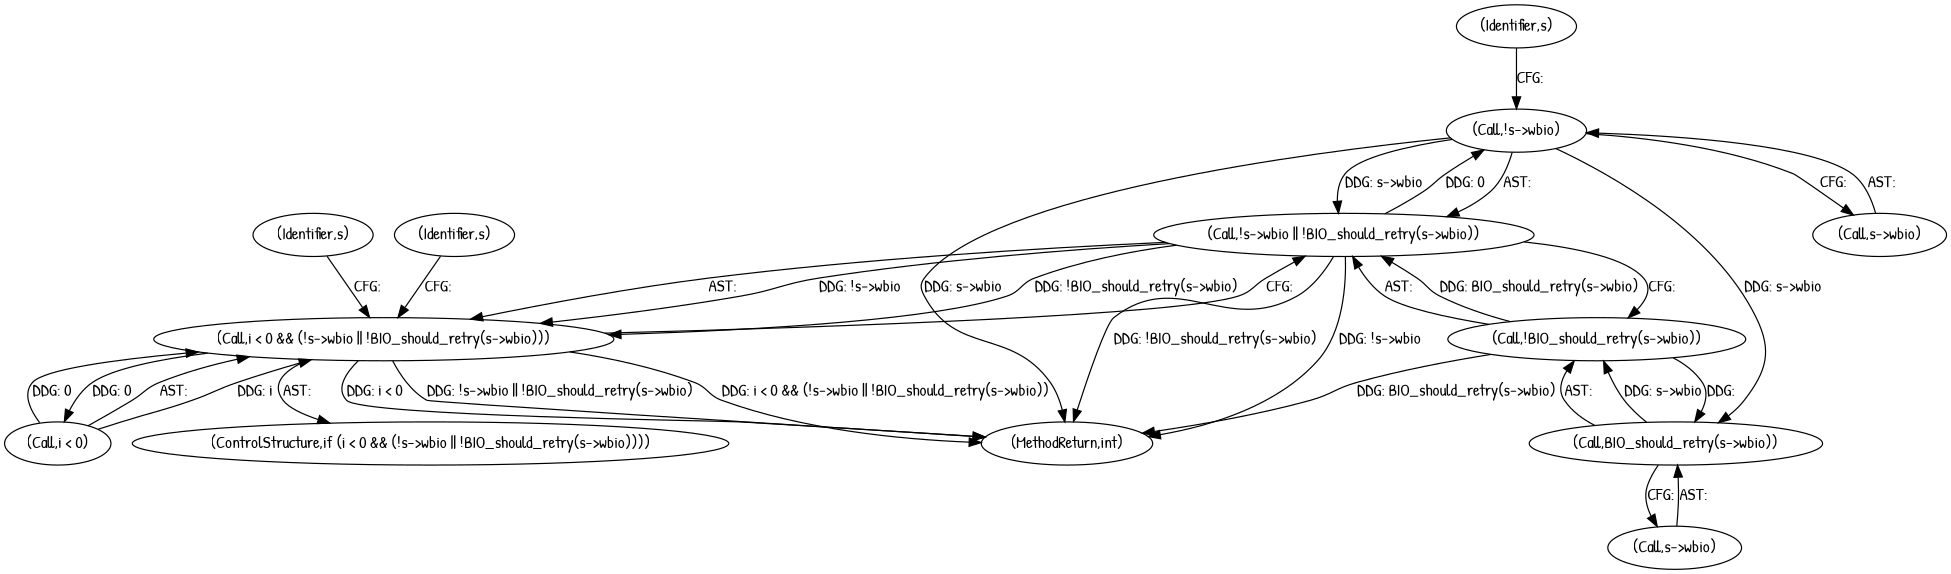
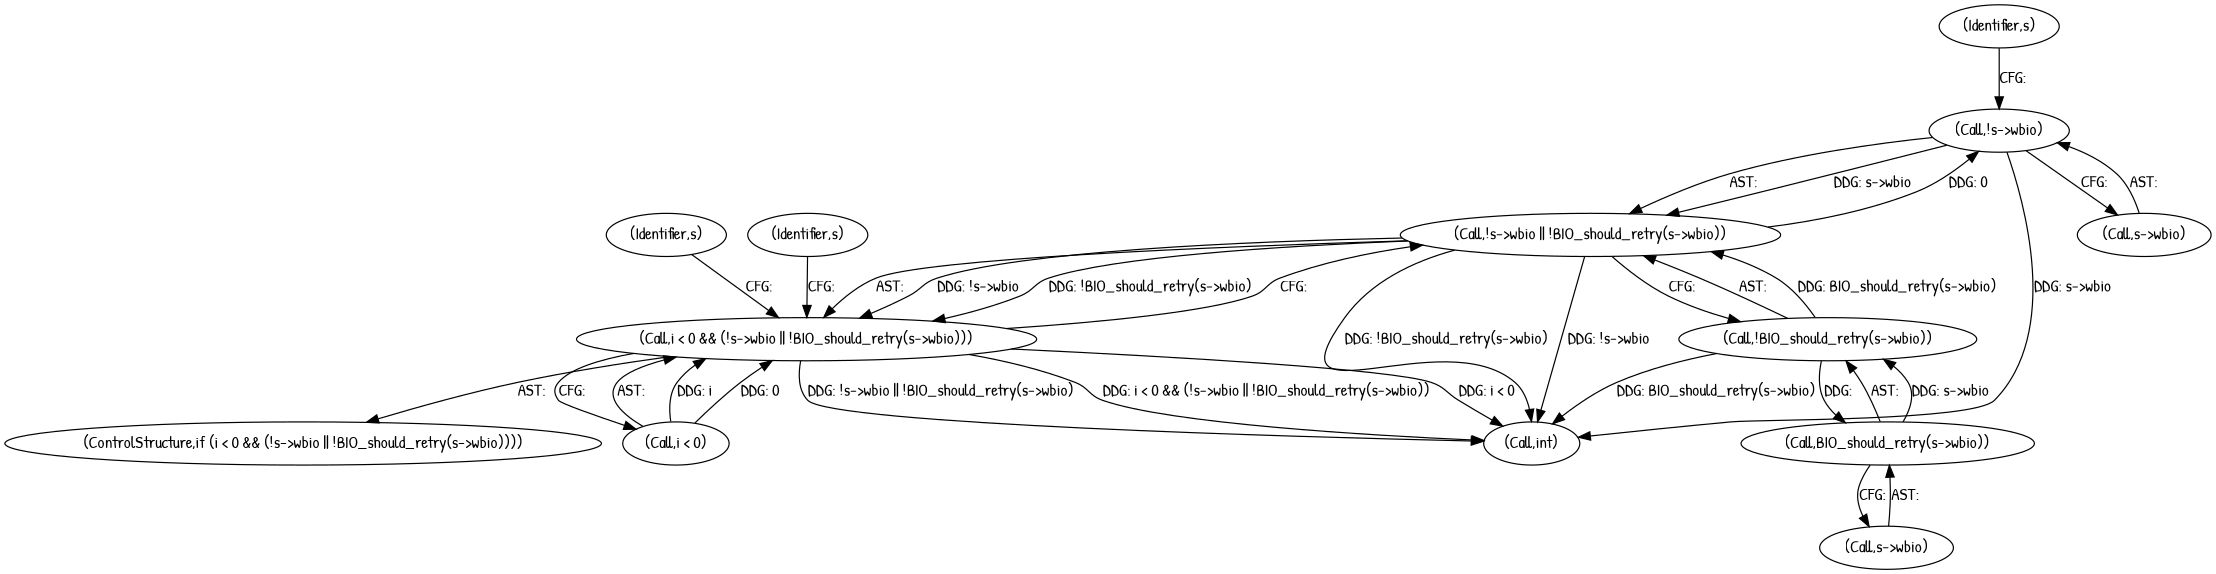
edge "(Call,!s->wbio)" -> "(Call,BIO_should_retry(s->wbio))": removed, label "DDG: s->wbio"
edge "(Call,i < 0 && (!s->wbio || !BIO_should_retry(s->wbio)))" -> "(Call,i < 0)": label "DDG: 0" -> "CFG: "
node "(MethodReturn,int)": label "(MethodReturn,int)" -> "(Call,int)"
